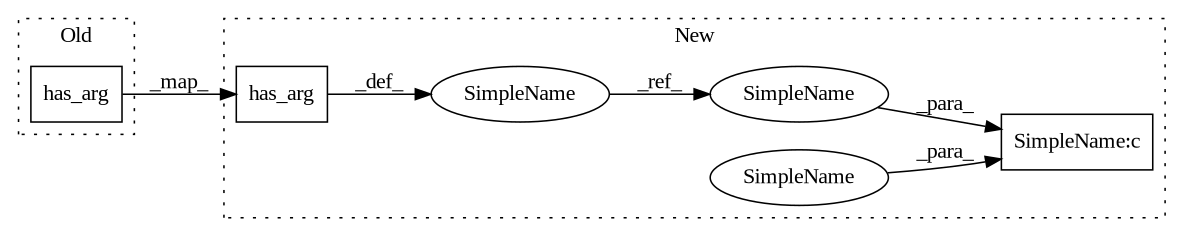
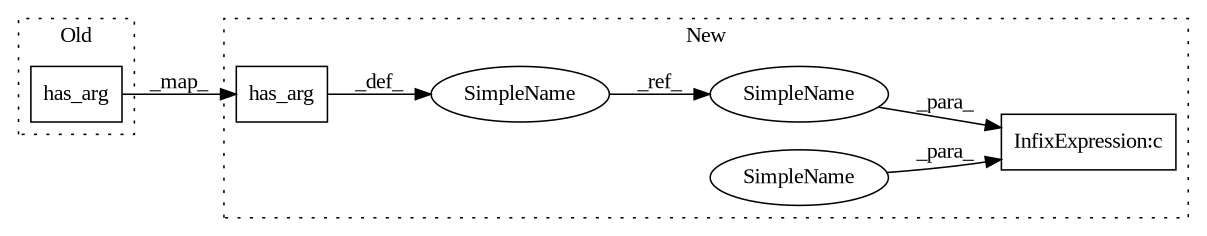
node "SimpleName:c": label "SimpleName:c" -> "InfixExpression:c"
